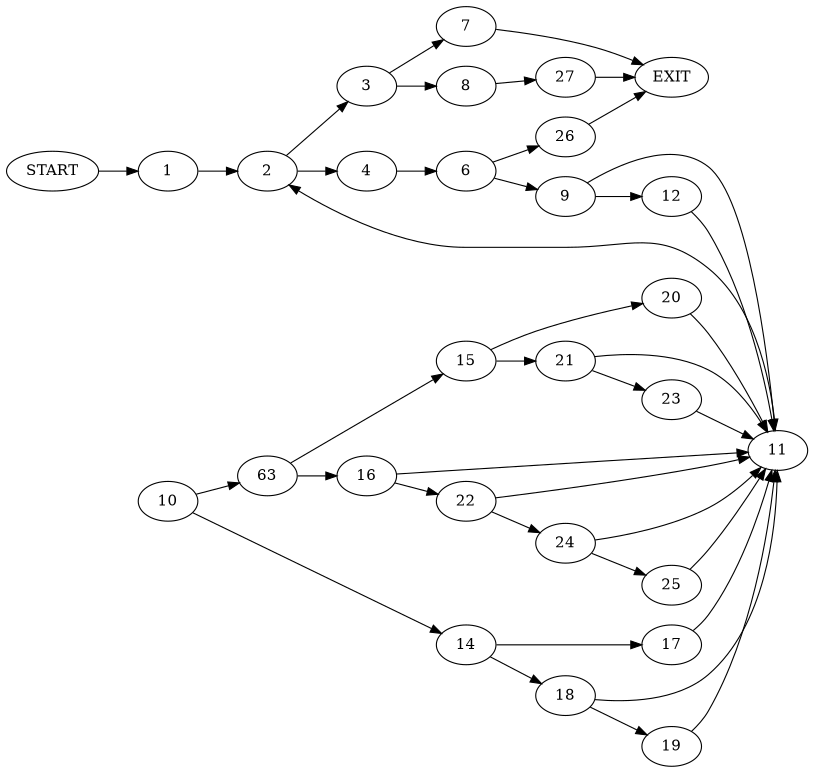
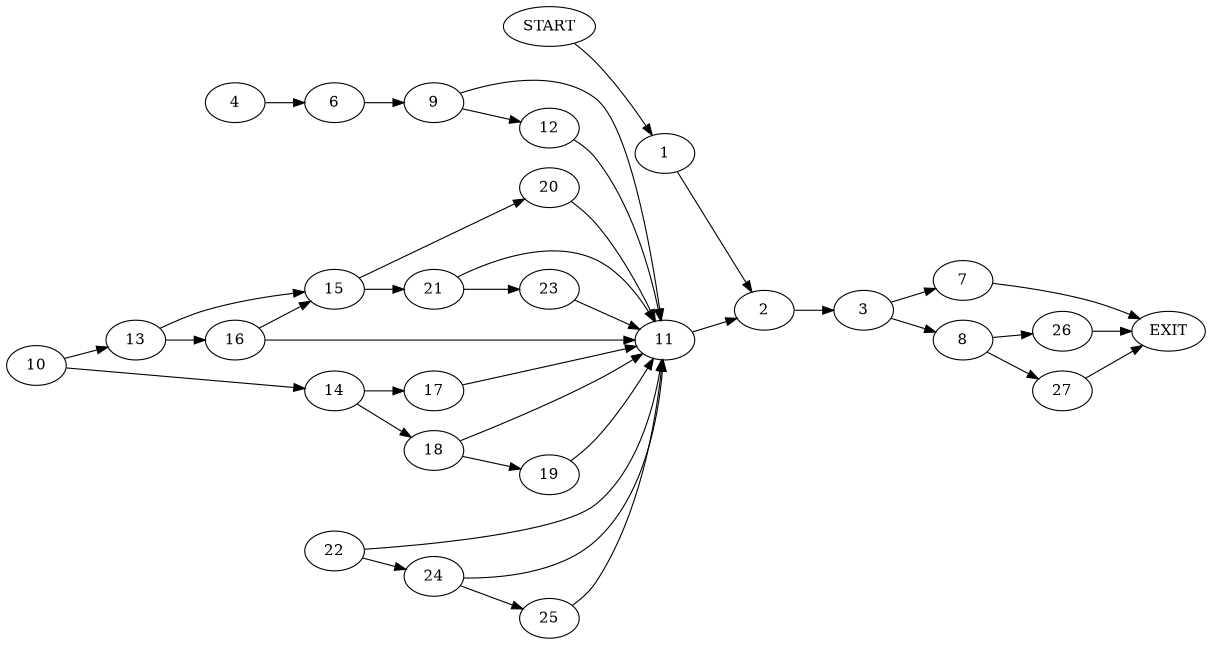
edge "6" -> "26": now "8" -> "26"
edge "2" -> "4": removed
node "63": label "63" -> "13"
edge "16" -> "22": now "16" -> "15"
